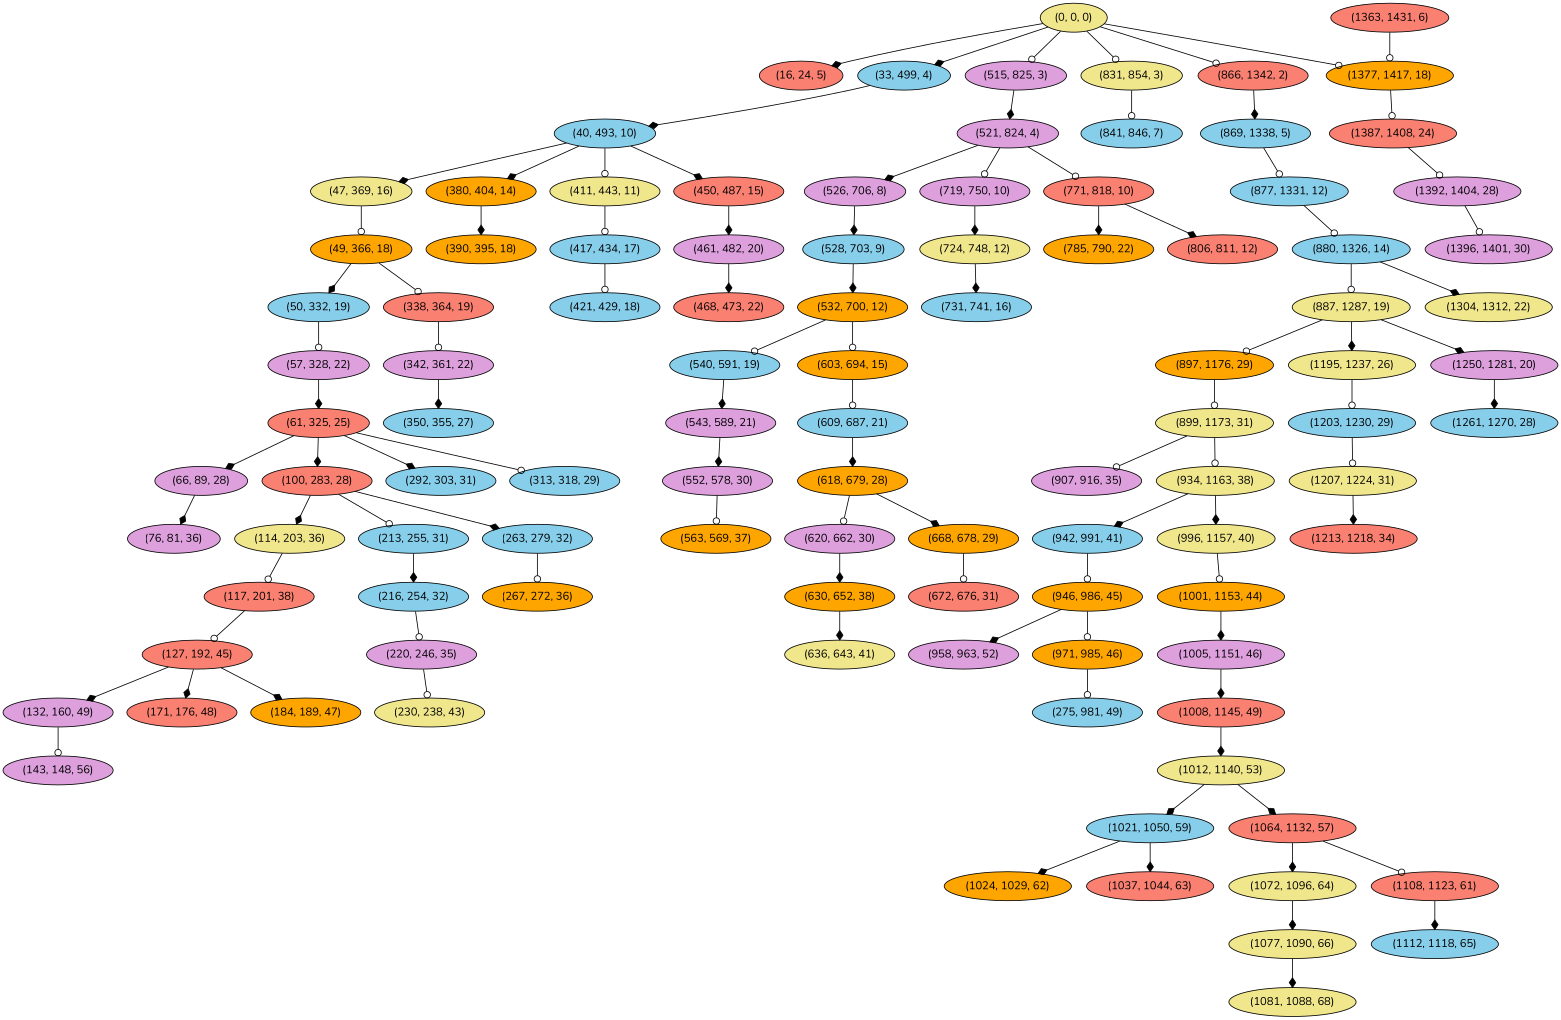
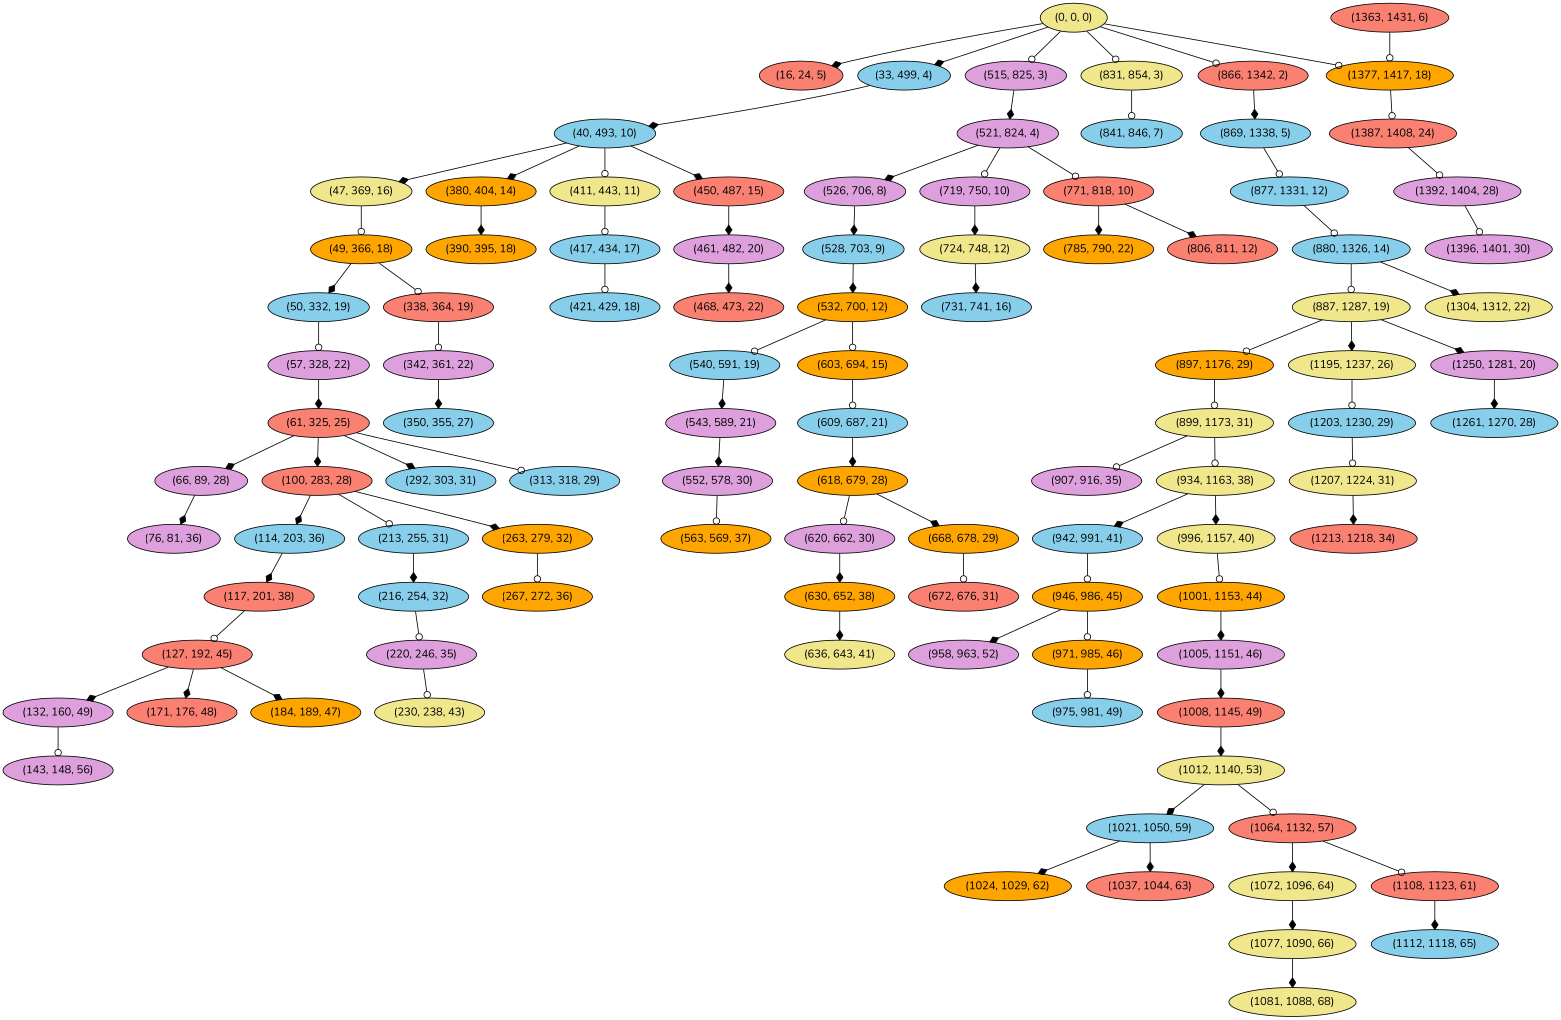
node "(114, 203, 36)": fillcolor khaki -> skyblue
node "(263, 279, 32)": fillcolor skyblue -> orange
edge "(114, 203, 36)" -> "(117, 201, 38)": arrowhead odot -> diamond
node "(275, 981, 49)": label "(275, 981, 49)" -> "(975, 981, 49)"
edge "(1012, 1140, 53)" -> "(1064, 1132, 57)": arrowhead diamond -> odot
